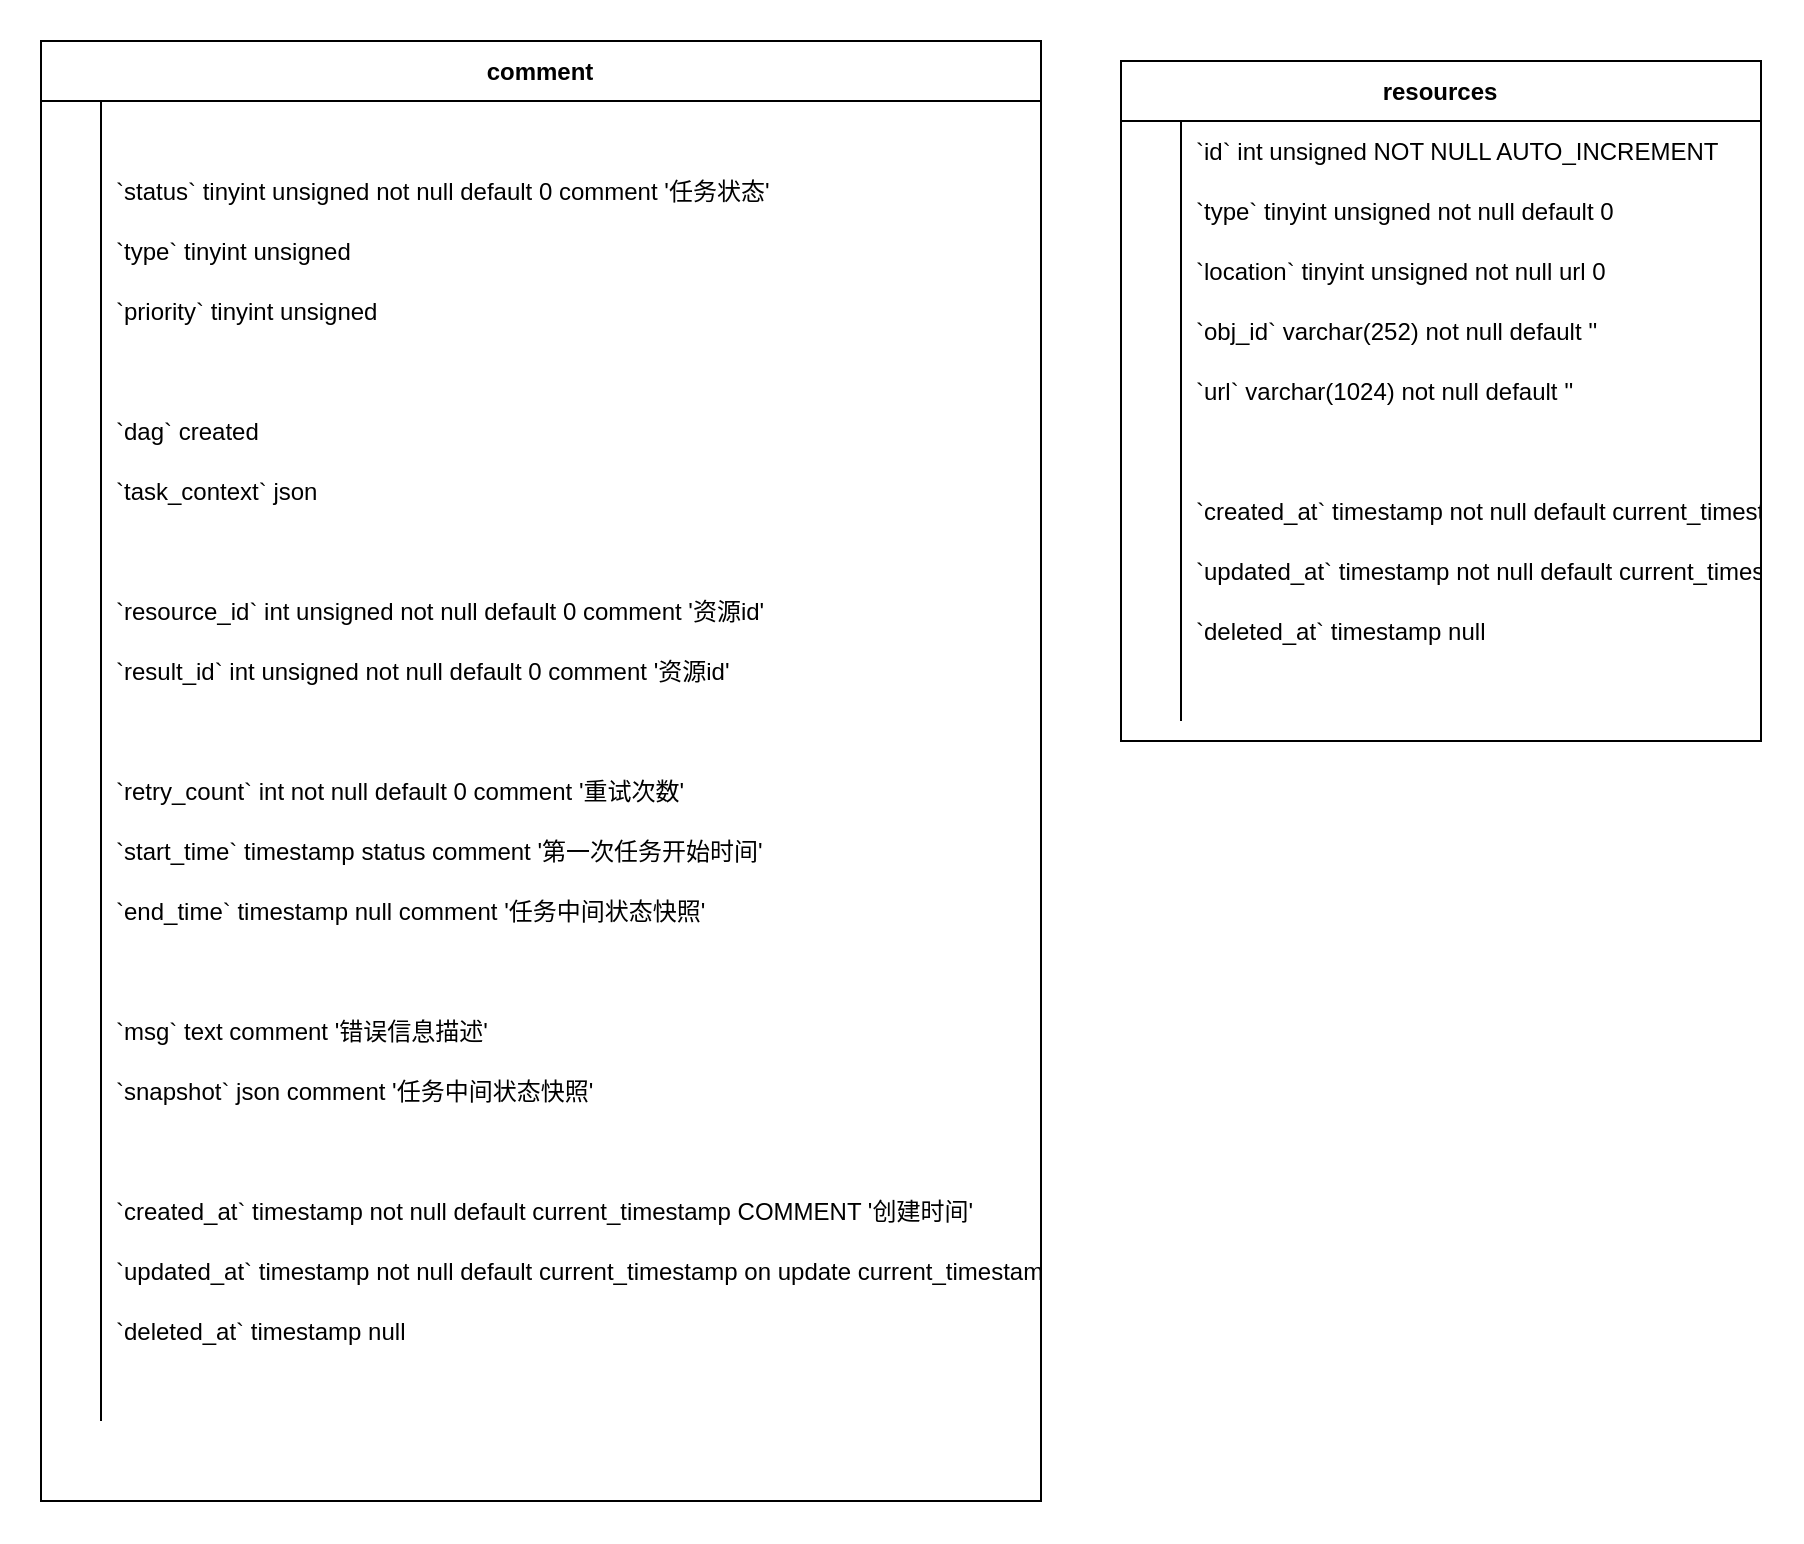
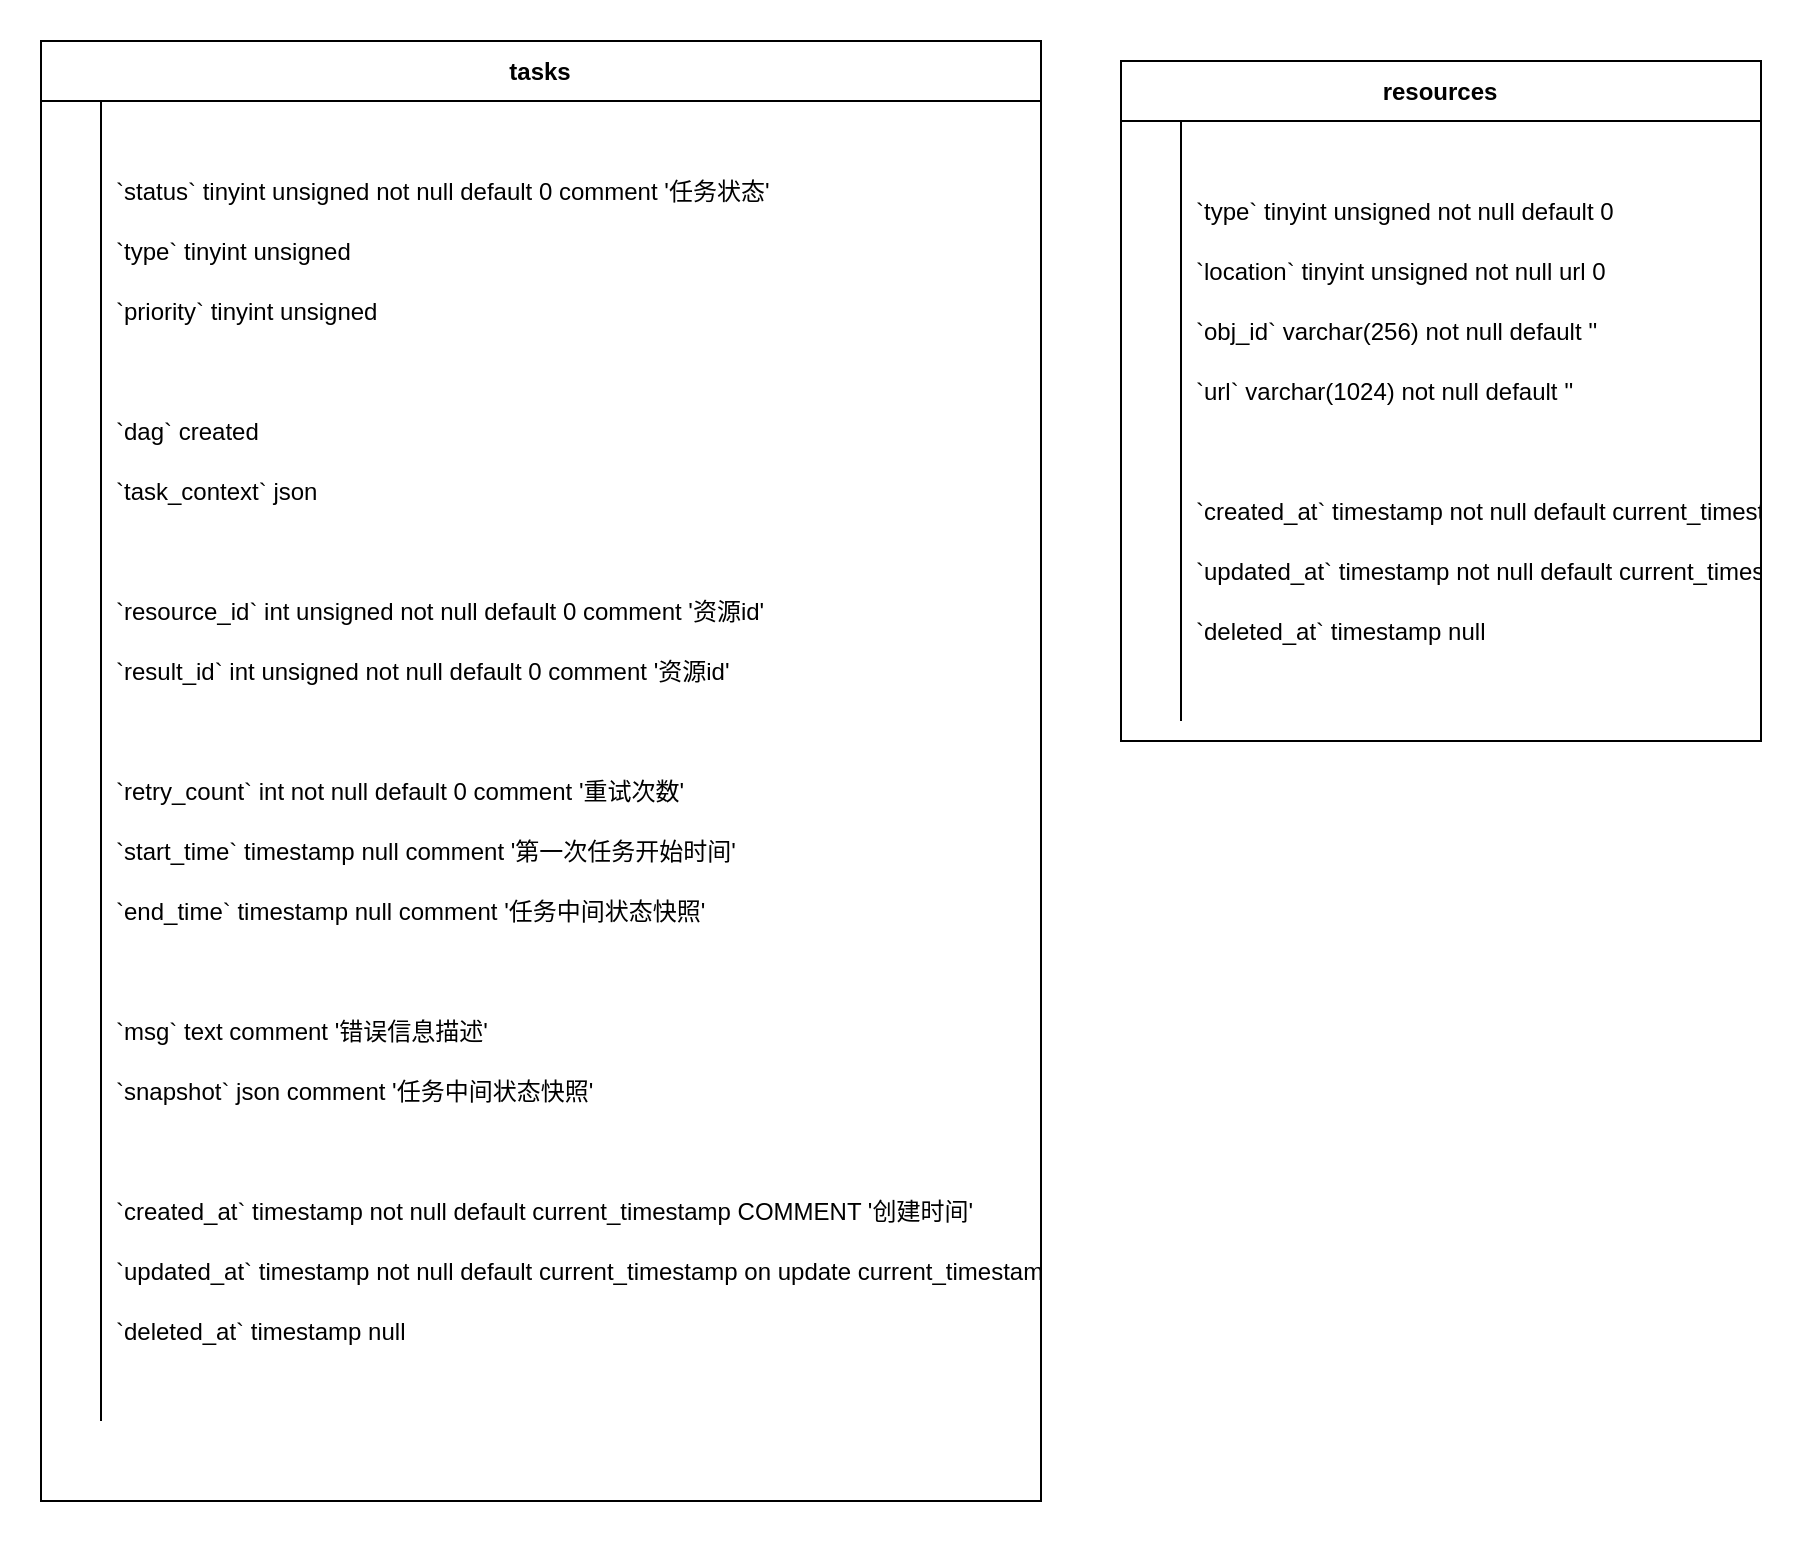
node "comment": label "comment" -> "tasks"
node "`id` int unsigned NOT NULL AUTO_INCREMENT": removed
node "`obj_id` varchar(252) not null default ''": label "`obj_id` varchar(252) not null default ''" -> "`obj_id` varchar(256) not null default ''"
node "`start_time` timestamp status comment '第一次任务开始时间'": label "`start_time` timestamp status comment '第一次任务开始时间'" -> "`start_time` timestamp null comment '第一次任务开始时间'"
